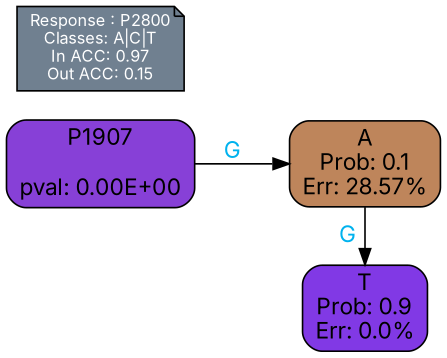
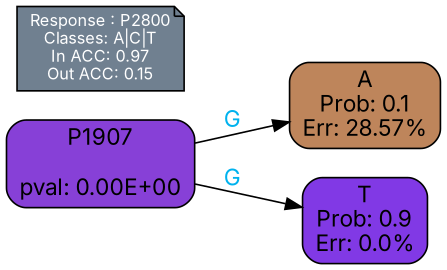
edge "A Prob: 0.1 Err: 28.57%" -> "T Prob: 0.9 Err: 0.0%": now "P1907 pval: 0.00E+00" -> "T Prob: 0.9 Err: 0.0%"
